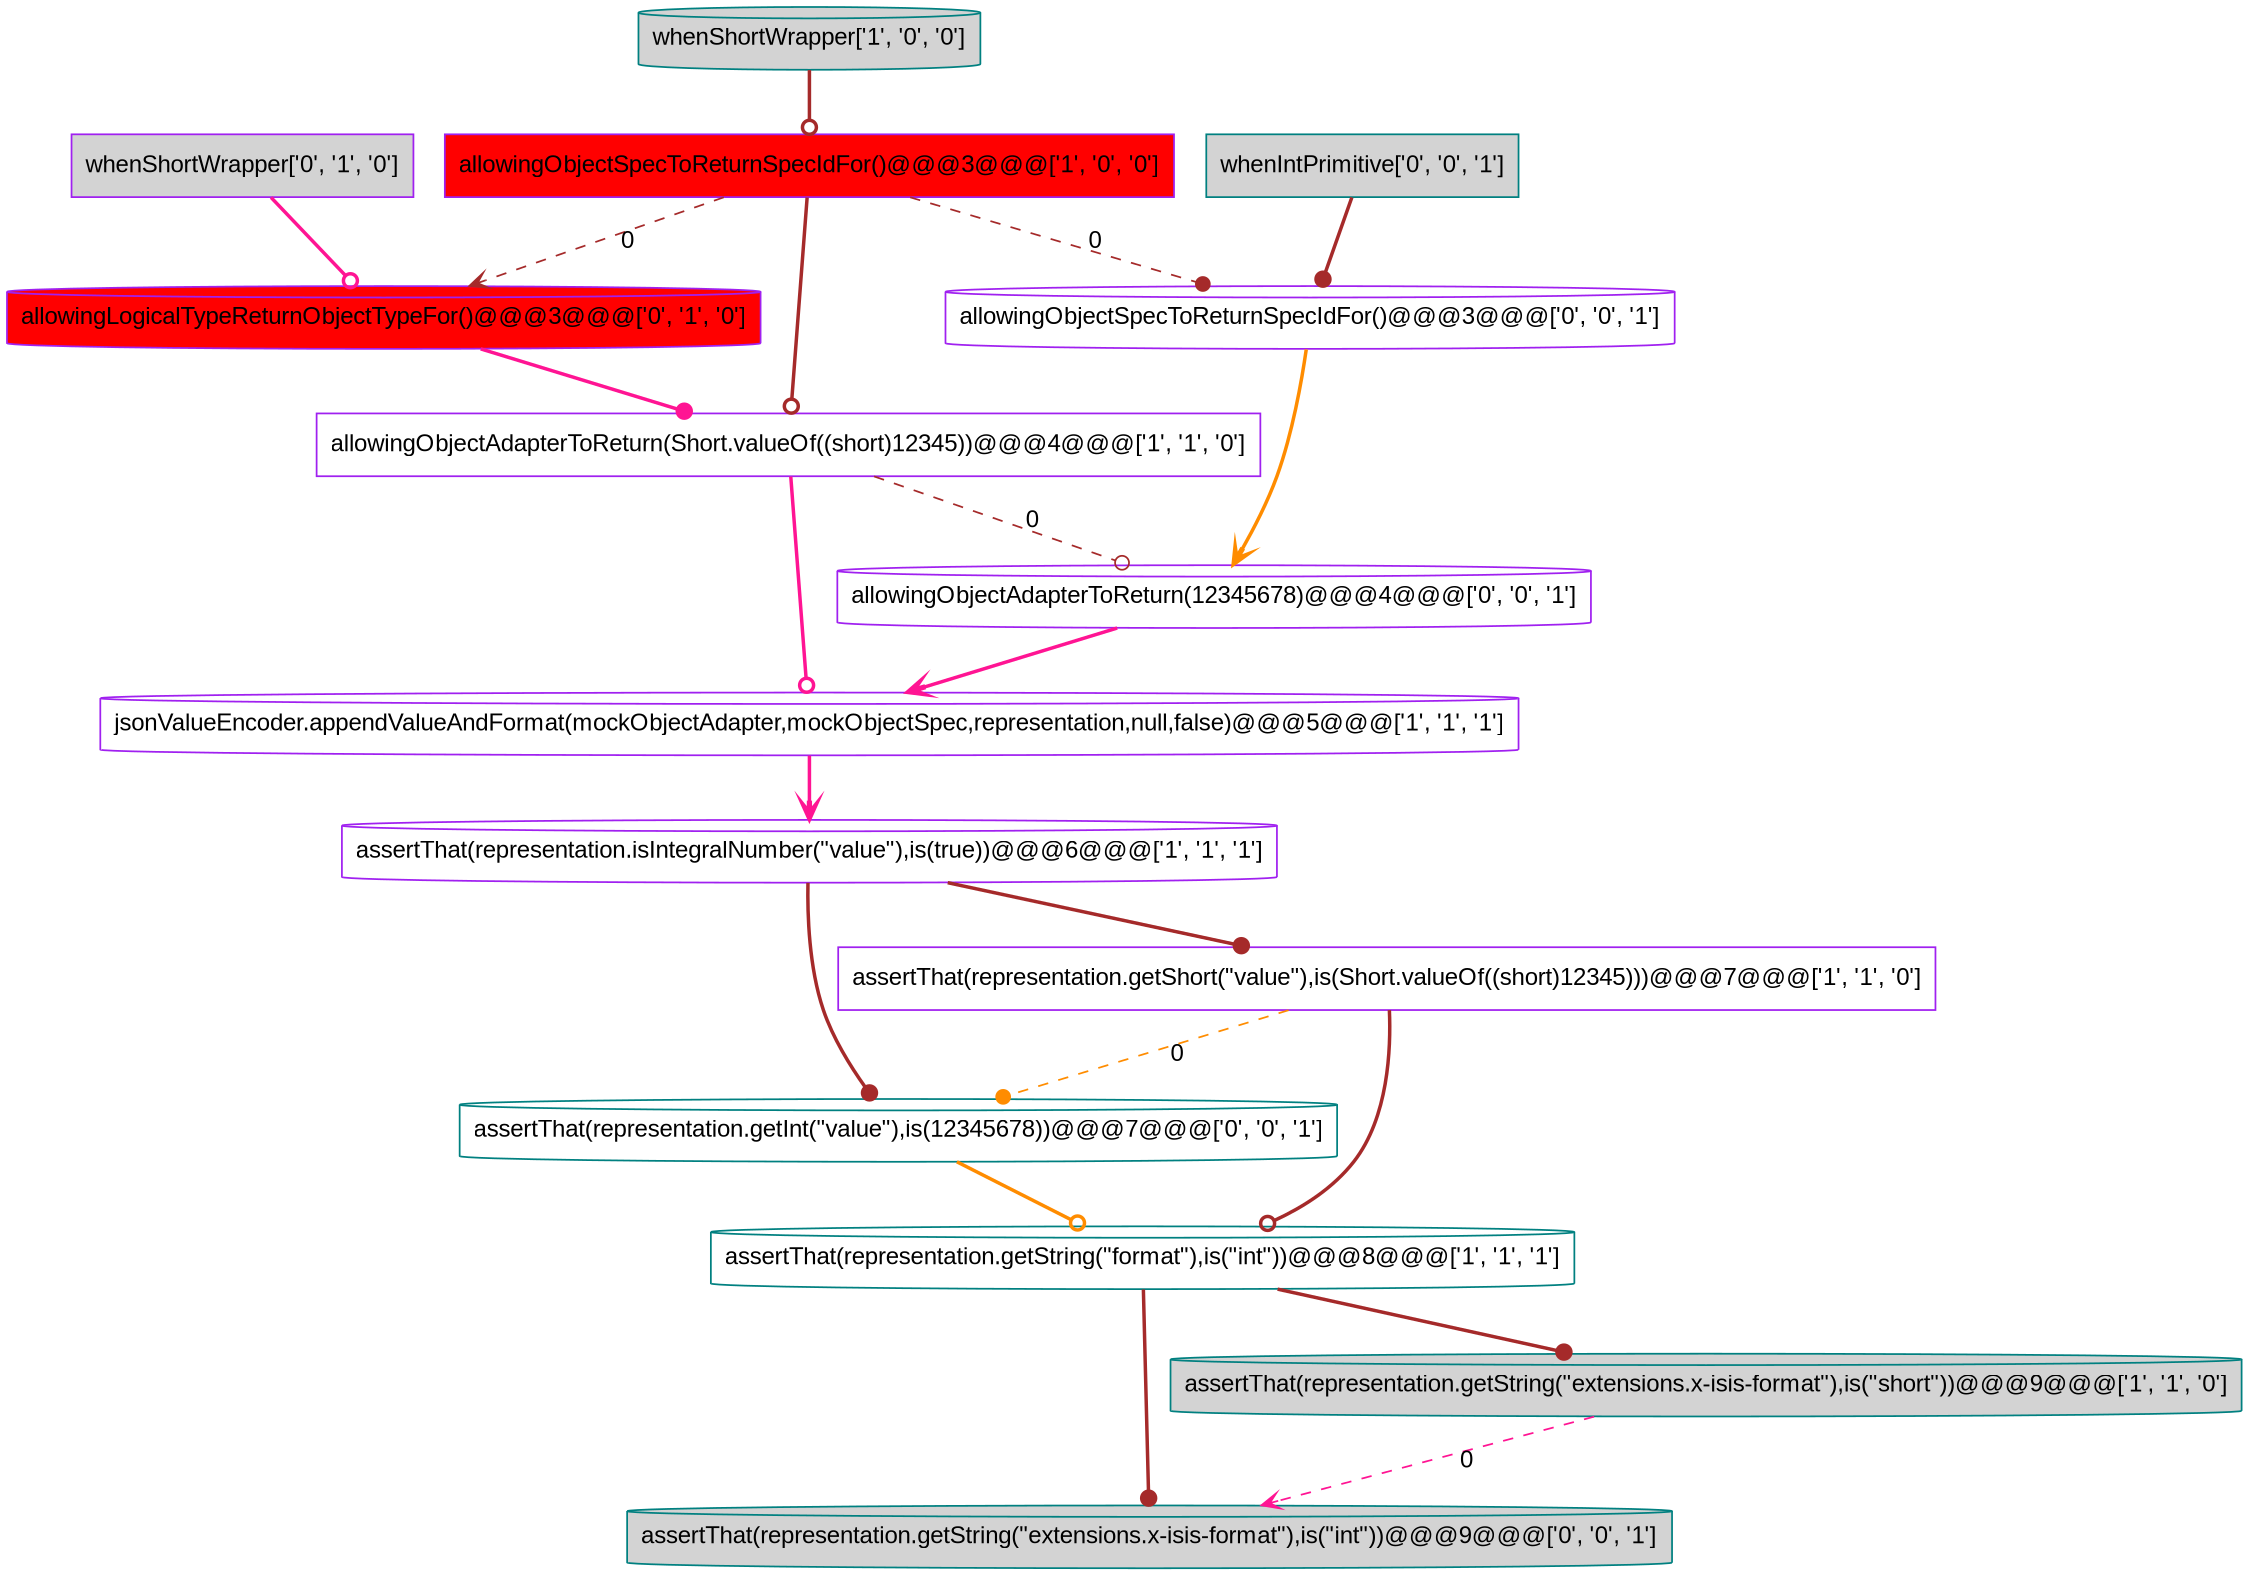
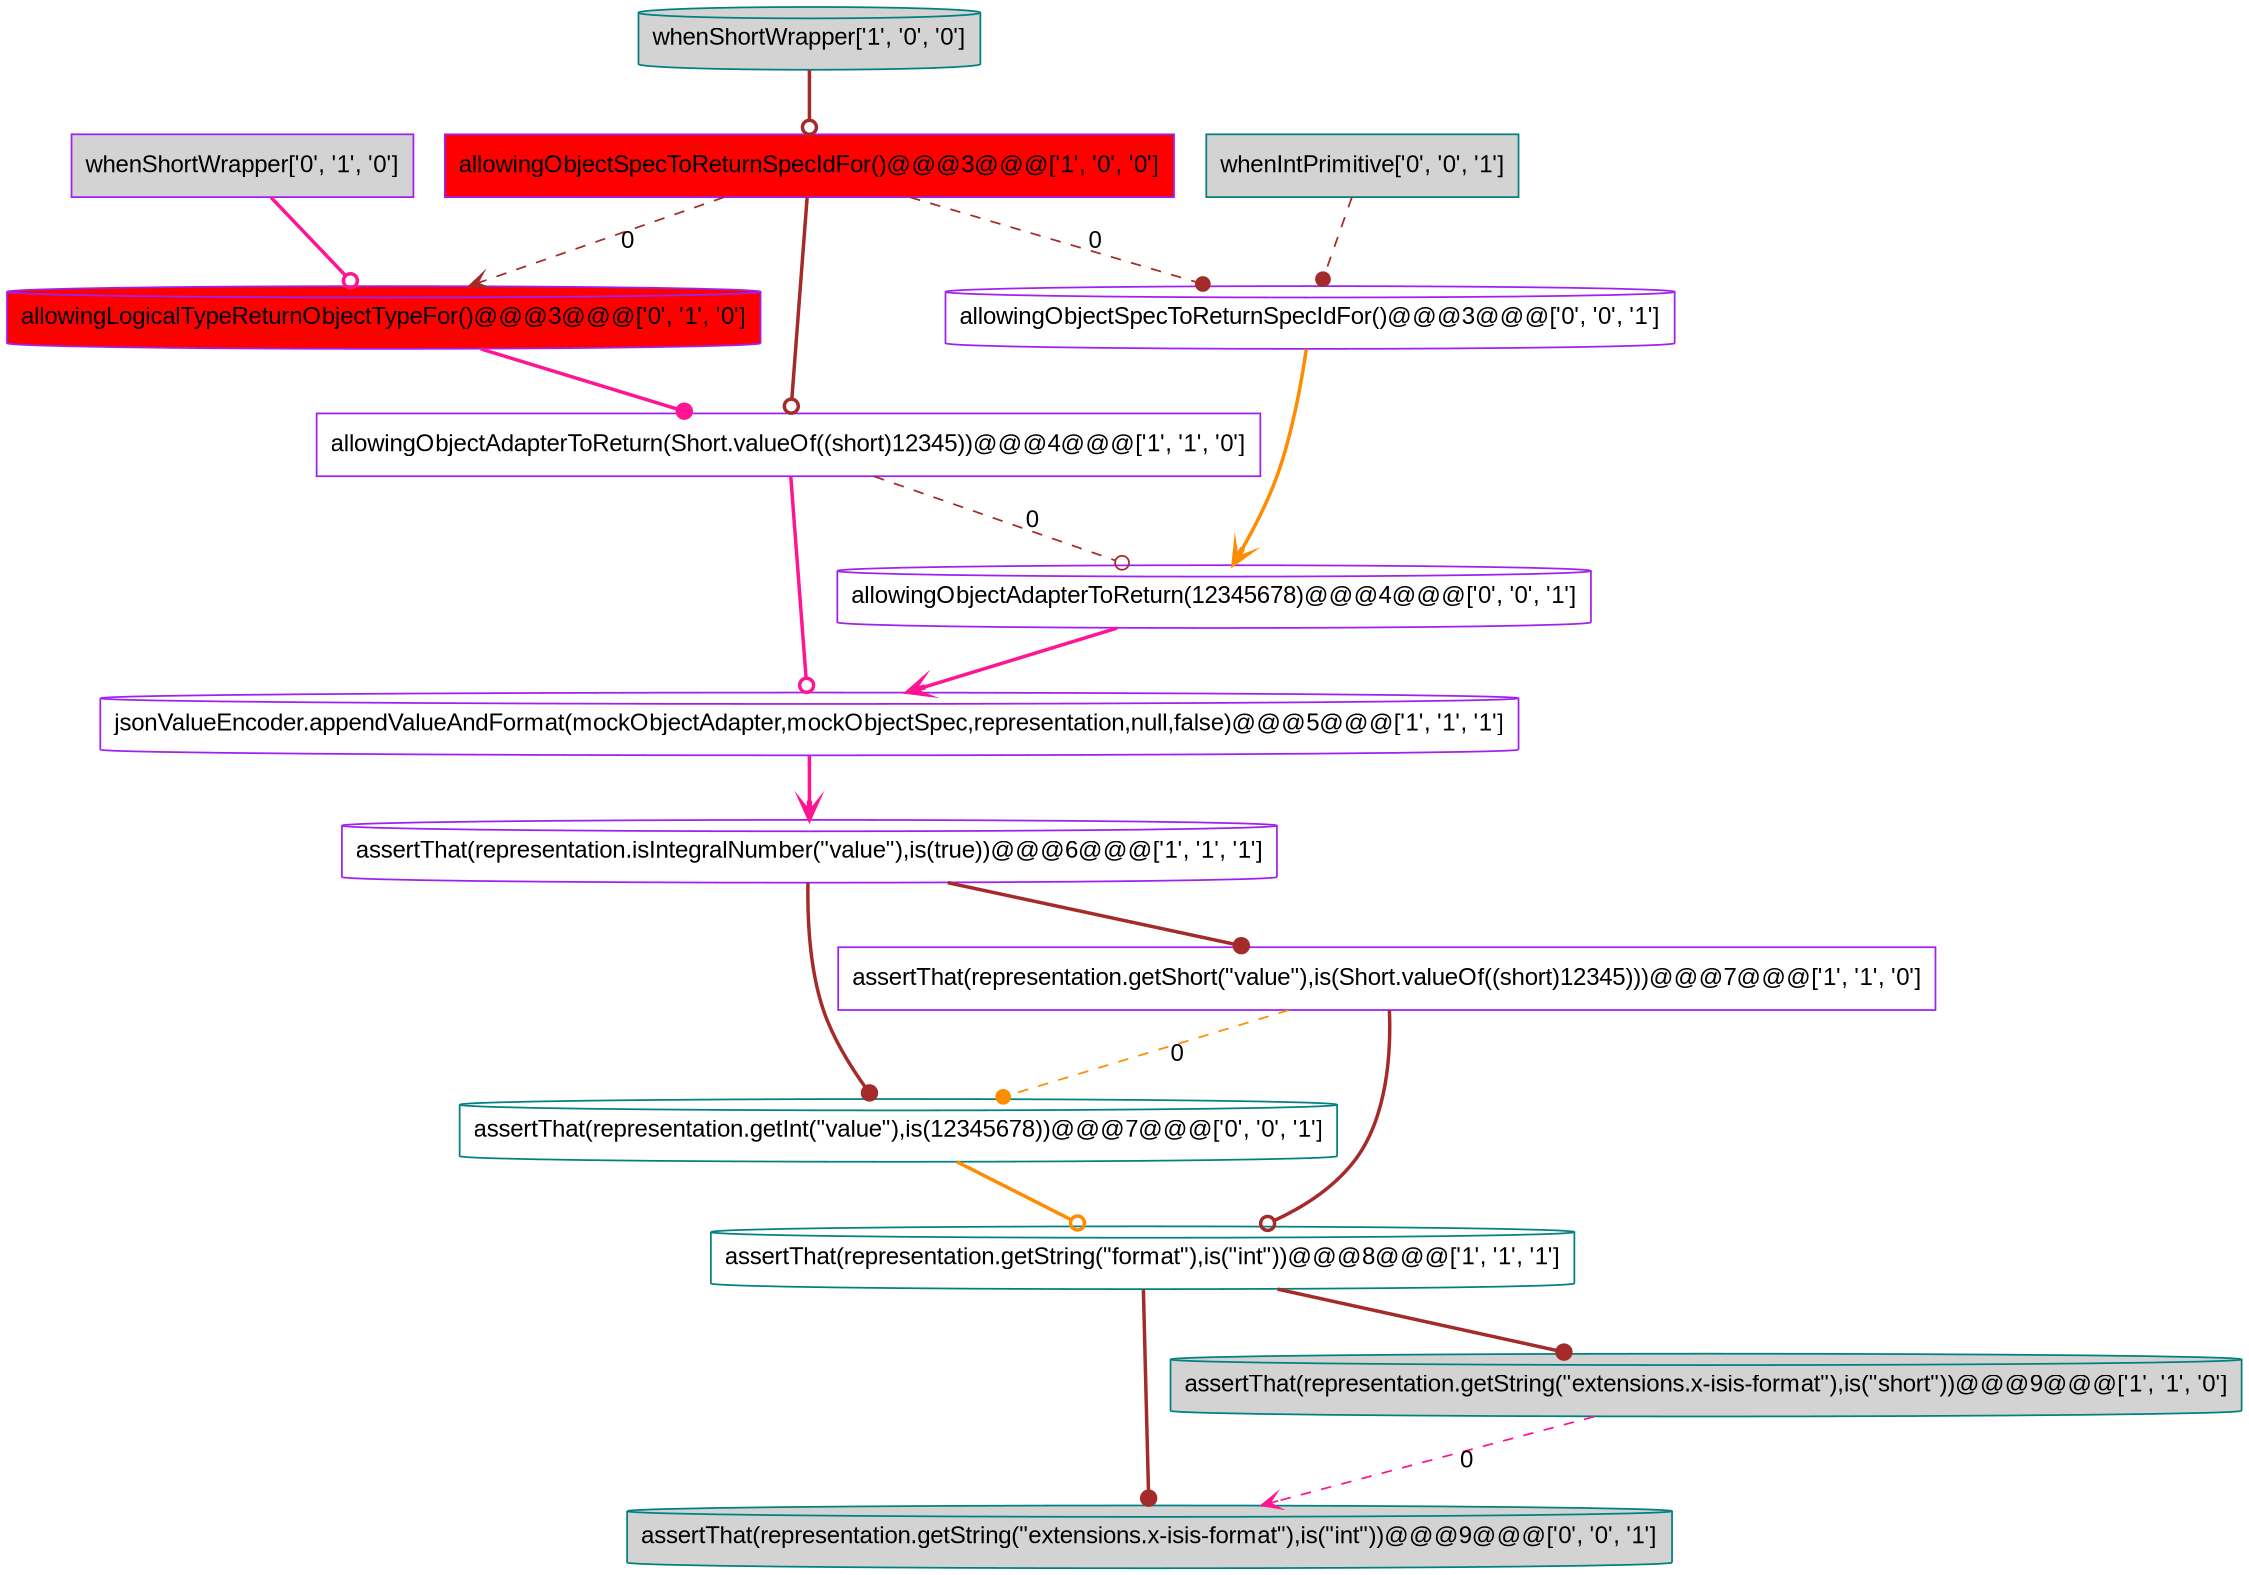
edge "whenIntPrimitive['0', '0', '1']" -> "allowingObjectSpecToReturnSpecIdFor()@@@3@@@['0', '0', '1']": style bold -> dashed
